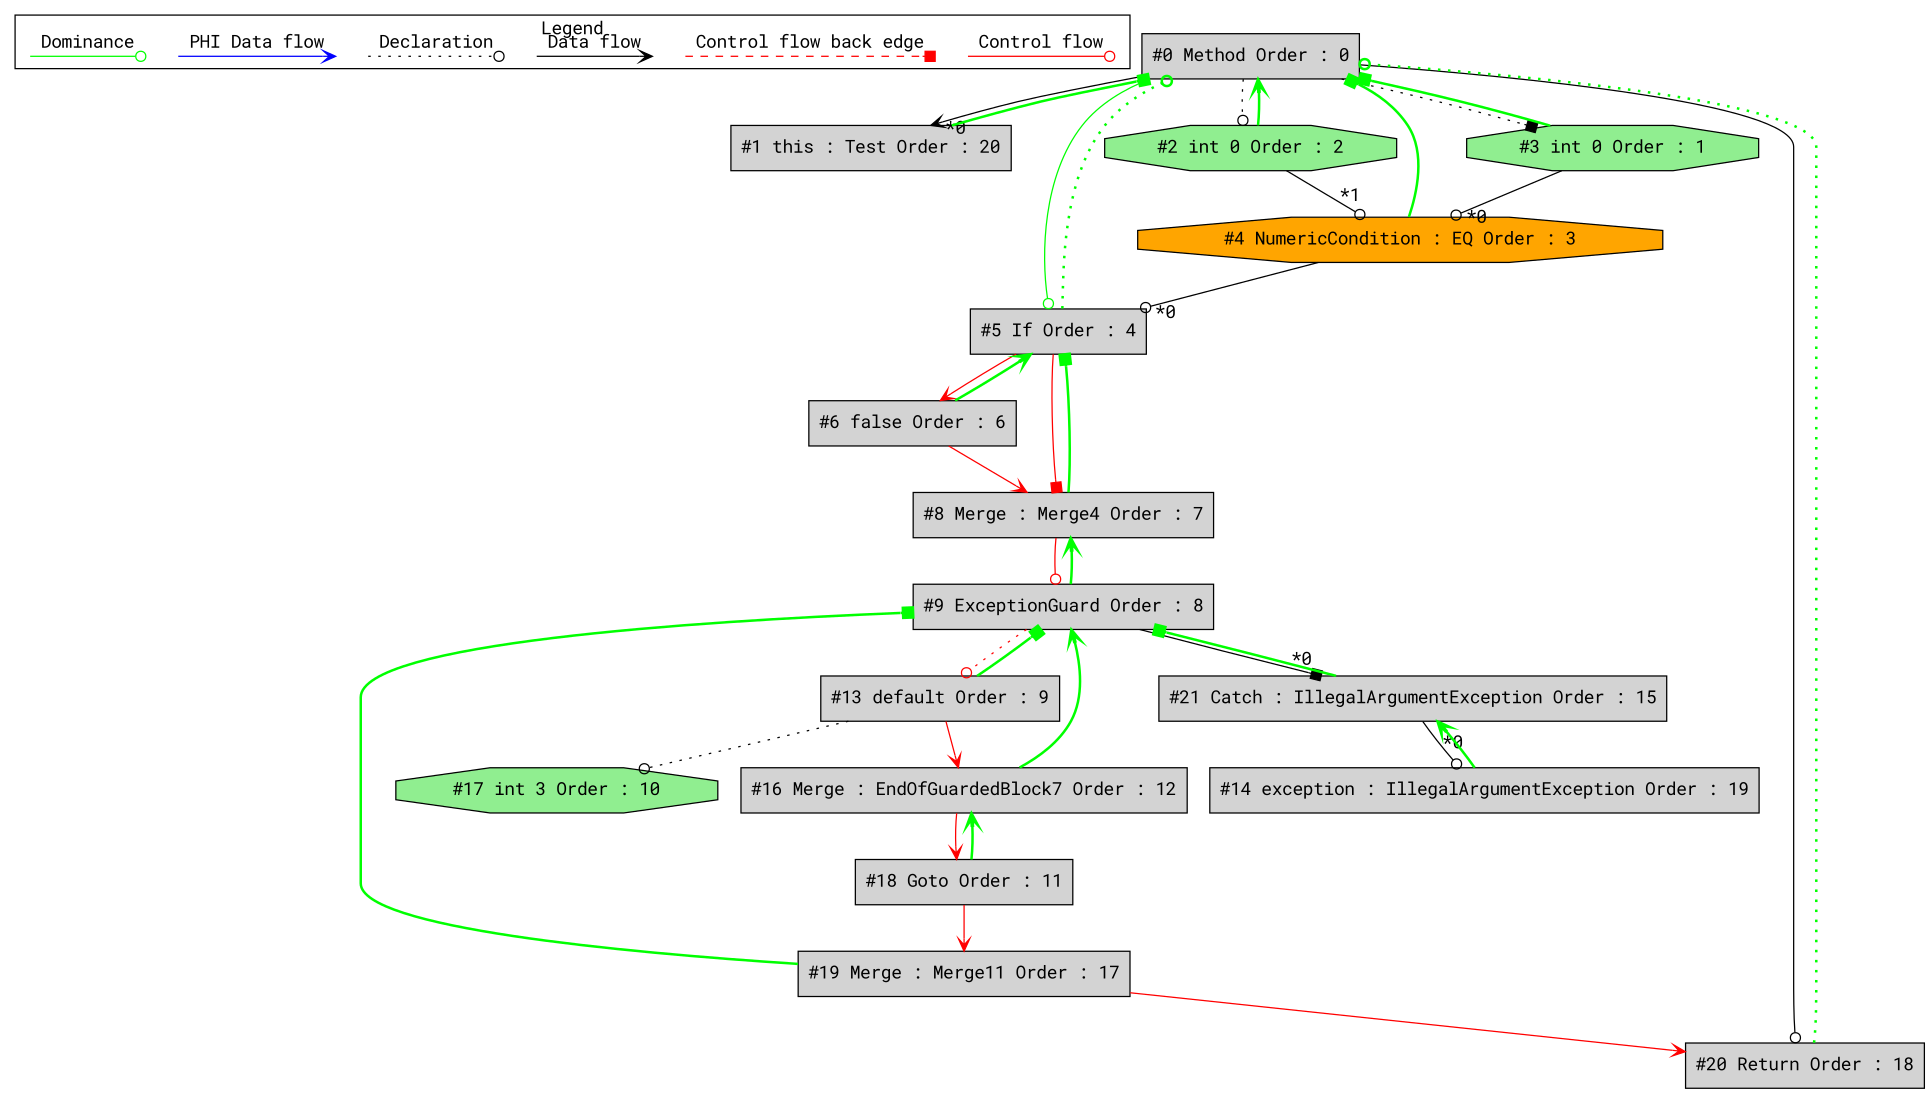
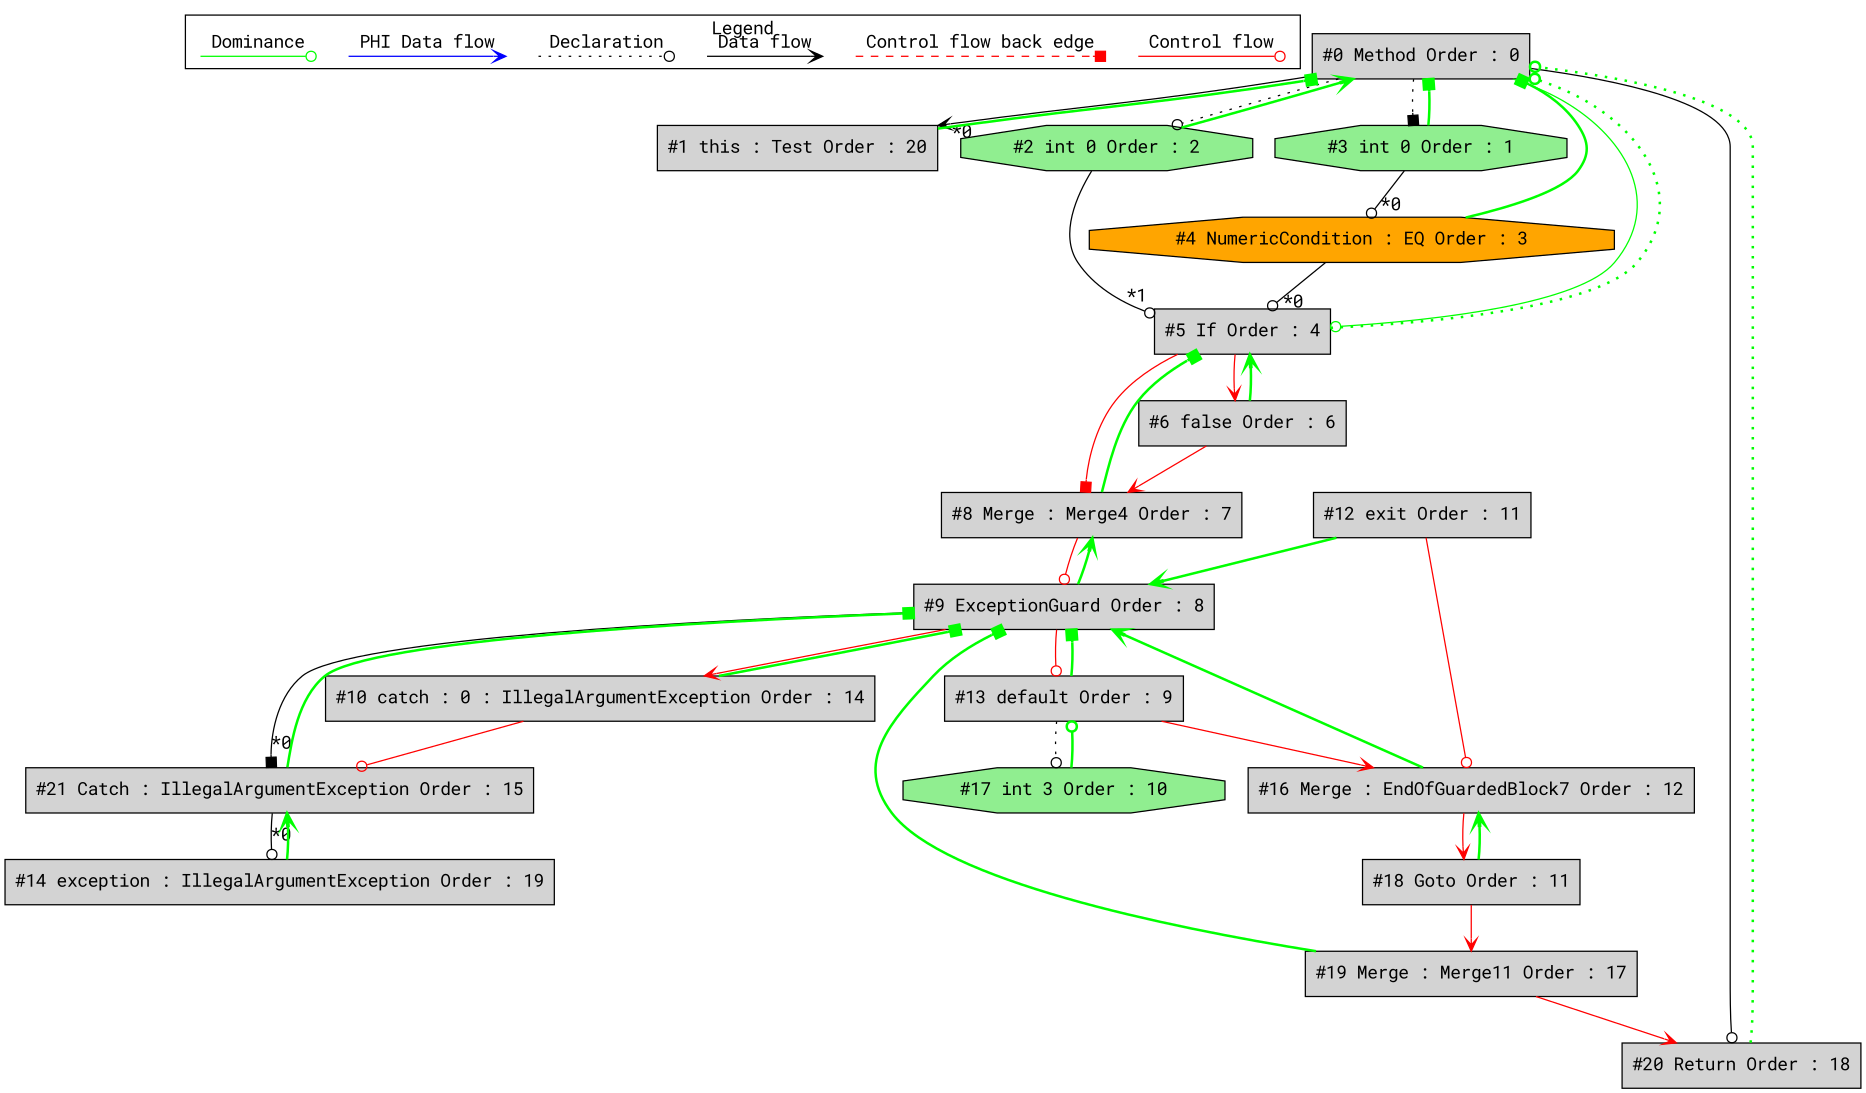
edge "#2 int 0 Order : 2" -> "#4 NumericCondition : EQ Order : 3": now "#2 int 0 Order : 2" -> "#5 If Order : 4"
node "#12 exit Order : 11": added
edge "#9 ExceptionGuard Order : 8" -> "#13 default Order : 9": style dotted -> solid
node "#10 catch : 0 : IllegalArgumentException Order : 14": added
edge "#17 int 3 Order : 10" -> "#13 default Order : 9": added
